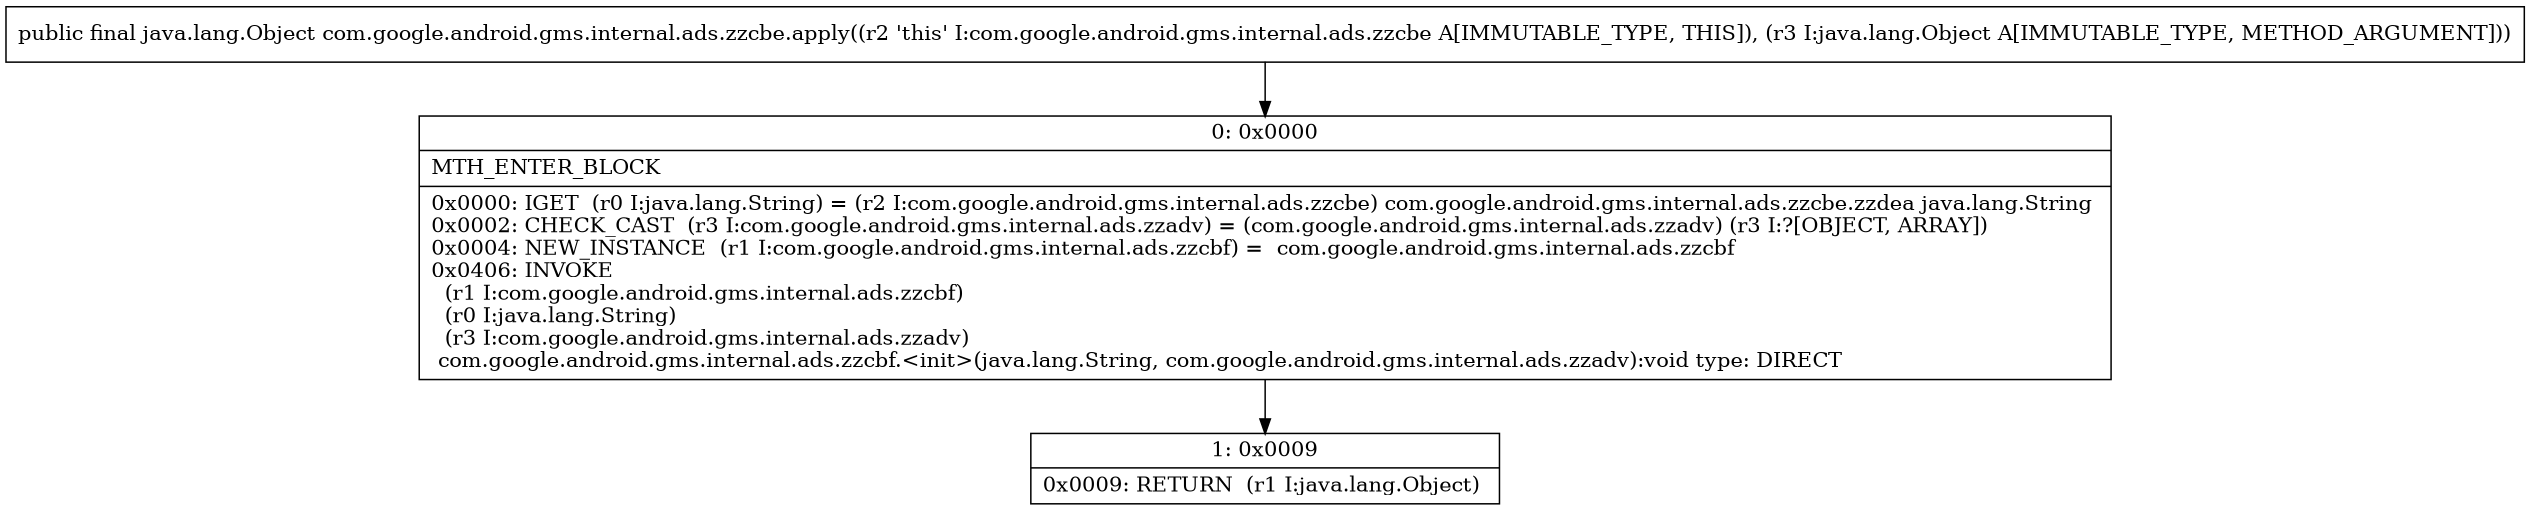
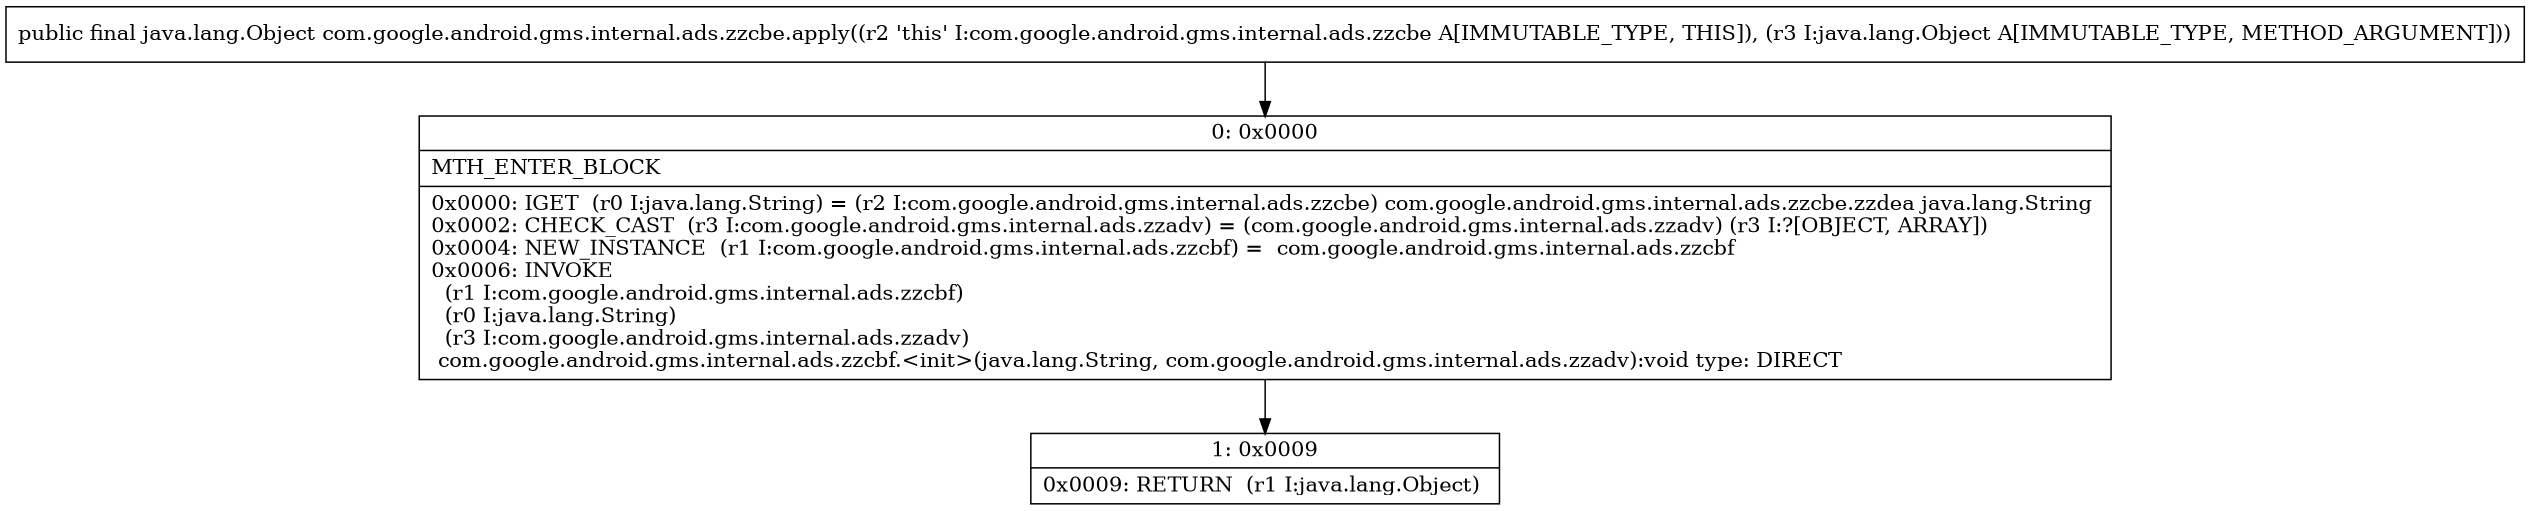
node "0: 0x0000": text "0x0406: INVOKE" -> "0x0006: INVOKE"
